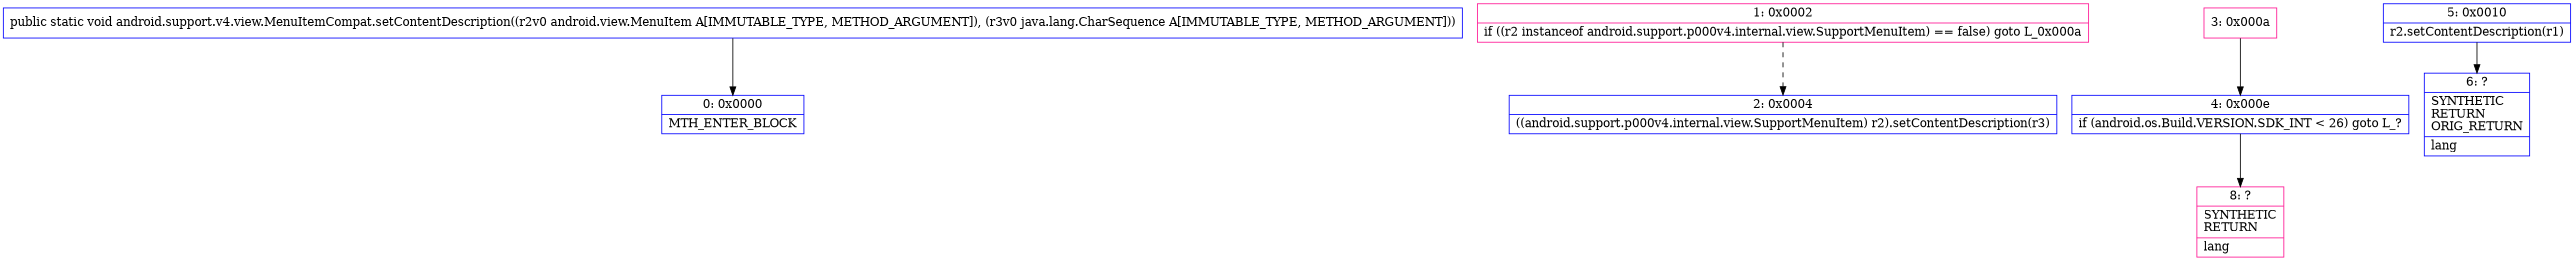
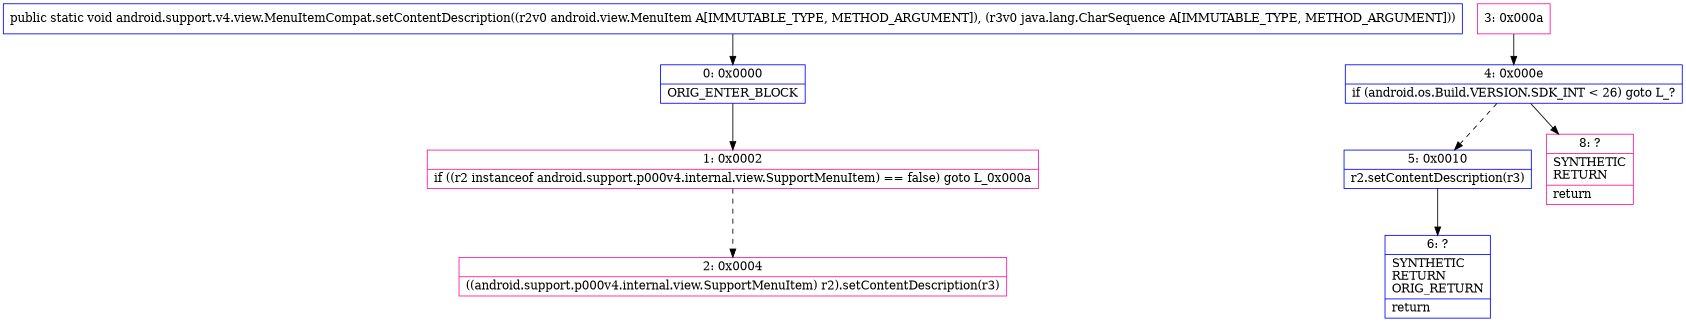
node "5: 0x0010": text "r2.setContentDescription(r1)" -> "r2.setContentDescription(r3)"
node "2: 0x0004": color blue -> deeppink
edge "0: 0x0000" -> "1: 0x0002": added
edge "4: 0x000e" -> "5: 0x0010": added
node "0: 0x0000": text "MTH_ENTER_BLOCK" -> "ORIG_ENTER_BLOCK"
node "6: ?": text "lang" -> "return"
node "8: ?": text "lang" -> "return"
